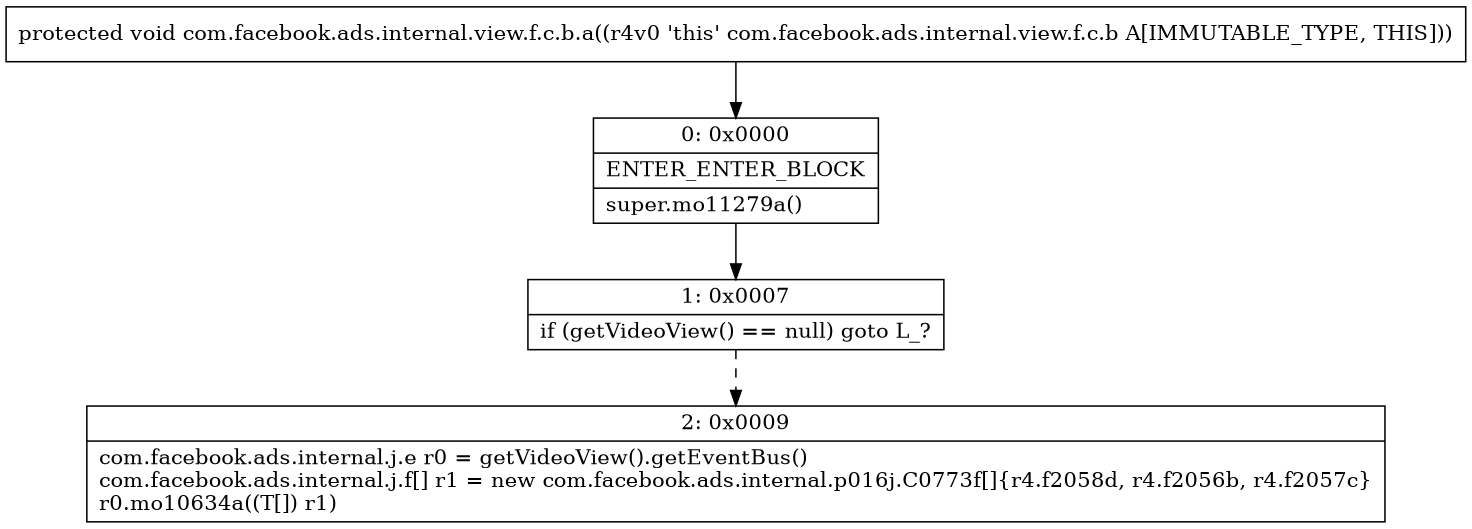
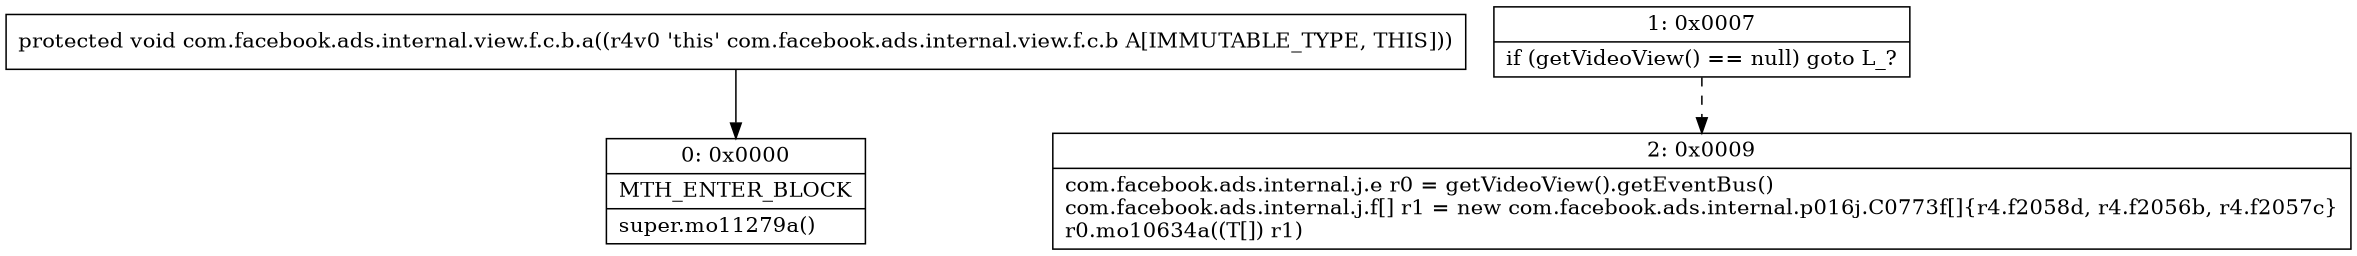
node "0: 0x0000": text "ENTER_ENTER_BLOCK" -> "MTH_ENTER_BLOCK"
edge "0: 0x0000" -> "1: 0x0007": removed
